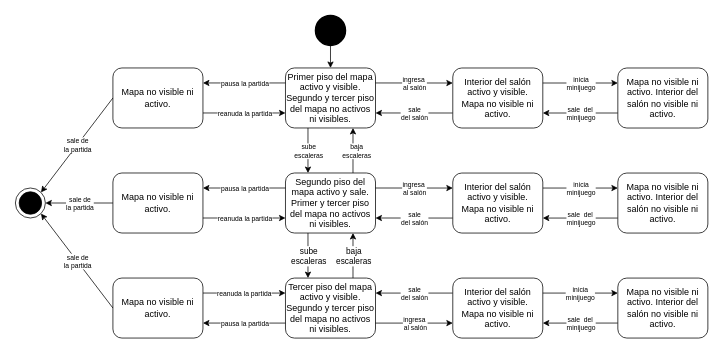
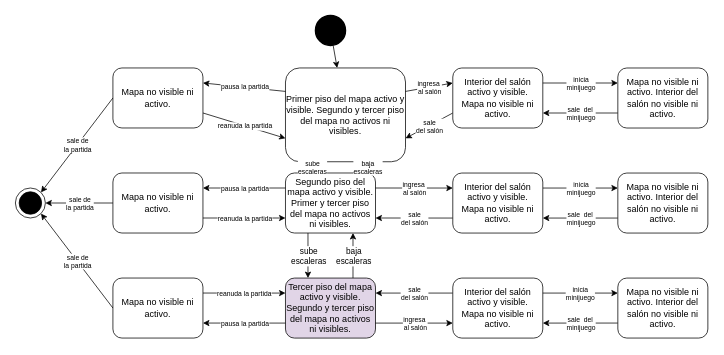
node "Primer piso del mapa activo y visible. Segundo y tercer piso del mapa no activos ni visibles.": size 90x60 -> 120x94
node "Segundo piso del mapa activo y sale. Primer y tercer piso del mapa no activos ni visibles.": label "Segundo piso del mapa activo y sale. Primer y tercer piso del mapa no activos ni visibles." -> "Segundo piso del mapa activo y visible. Primer y tercer piso del mapa no activos ni visibles."
node "Tercer piso del mapa activo y visible. Segundo y tercer piso del mapa no activos ni visibles.": fillcolor #ffffff -> #e1d5e7
